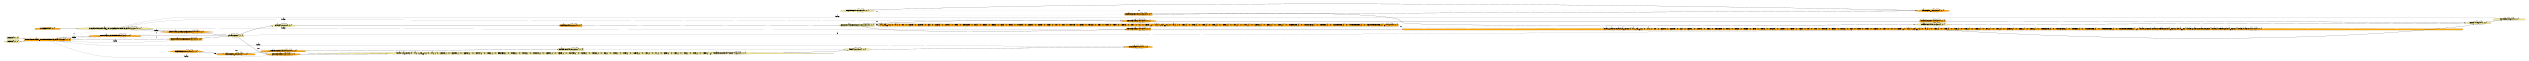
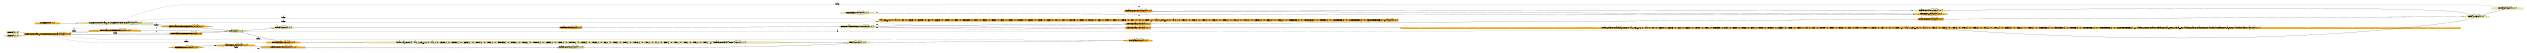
node "enterOuterAlt(_localctx,2)@@@42@@@['0', '0', '1']": shape octagon -> note
edge "enterOuterAlt(_localctx,1)@@@10@@@['0', '0', '1']" -> "_errHandler.recover(this,re)@@@53@@@['0', '0', '1']": now "RecognitionException re@@@50@@@['0', '0', '1']" -> "_errHandler.recover(this,re)@@@53@@@['0', '0', '1']"
node "int _la@@@5@@@['1', '1', '1']": shape note -> hexagon
edge "RecognitionException re@@@19@@@['1', '1', '0']" -> "_errHandler.reportError(this,re)@@@21@@@['1', '1', '0']": label "true" -> "localctx"
